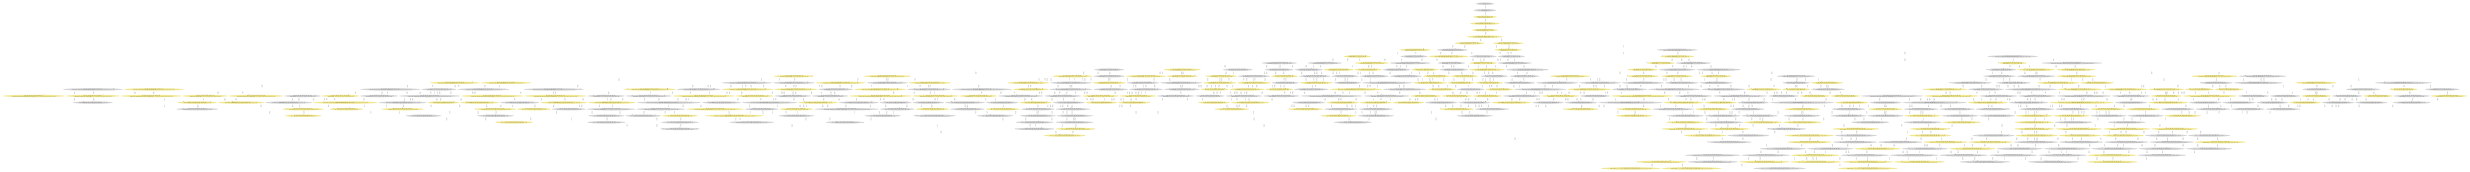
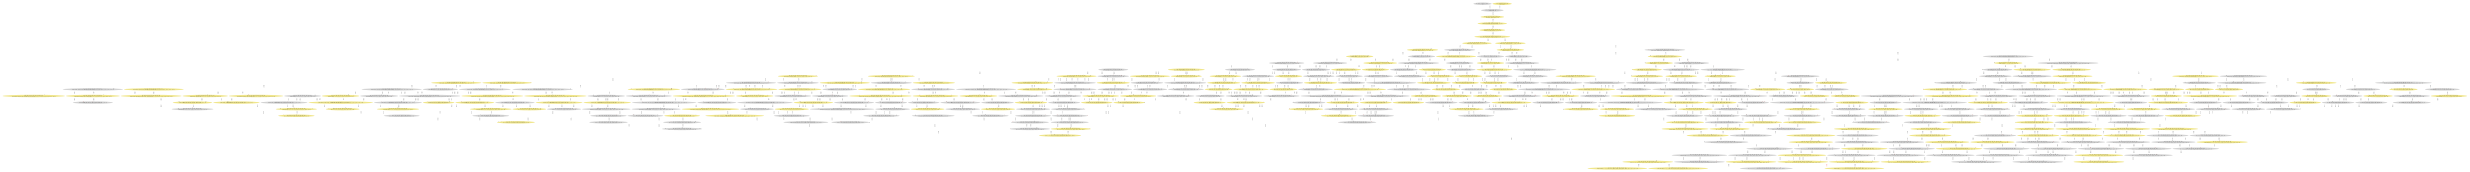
node "S1: [0, 0] [0, 0] [0, 0] [36, 45] {T0J0:36-45}{1}": added
